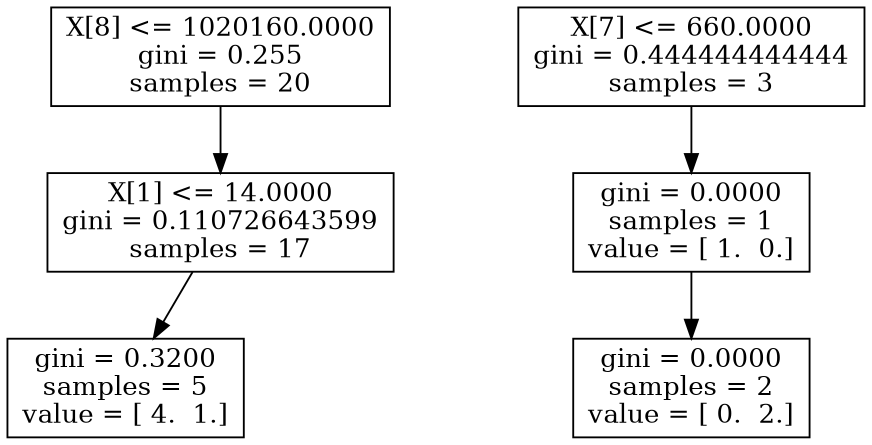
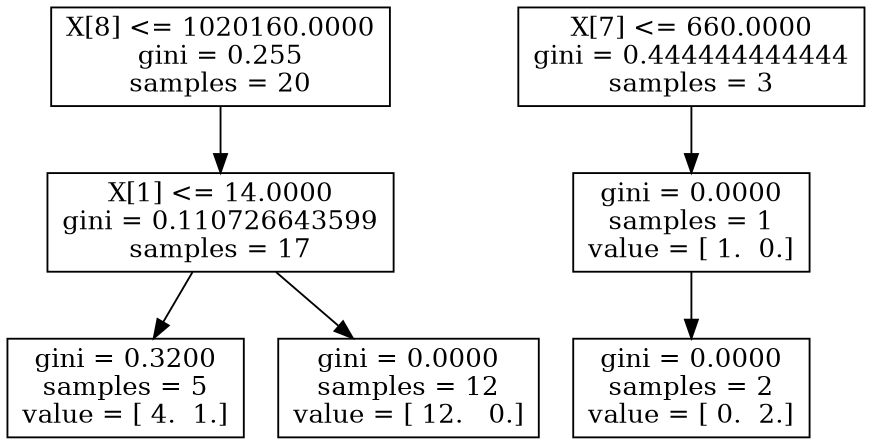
node "gini = 0.0000 samples = 12 value = [ 12.   0.]": added
